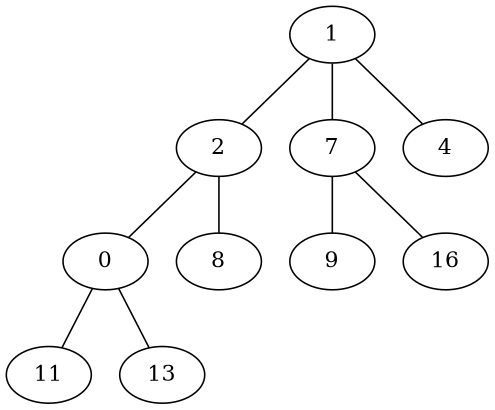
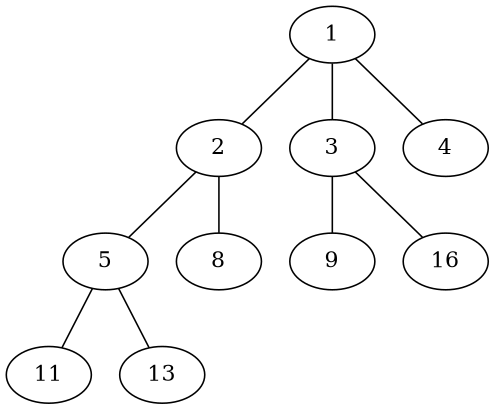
node "7": label "7" -> "3"
node "0": label "0" -> "5"
